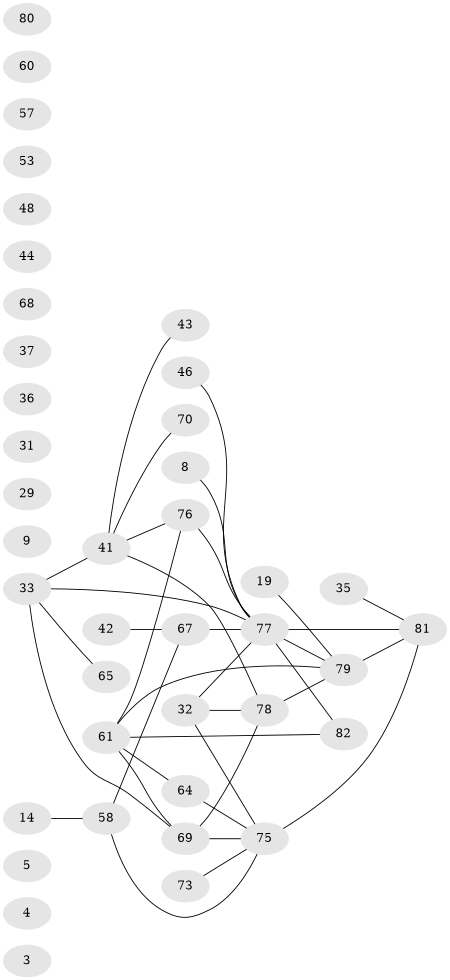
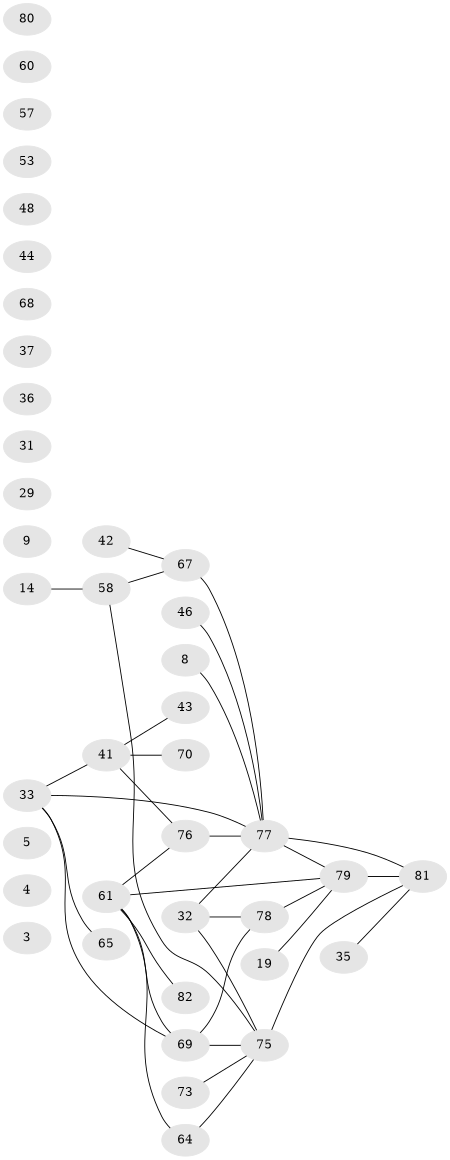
edge "41" -- "78": removed
edge "77" -- "82": removed
